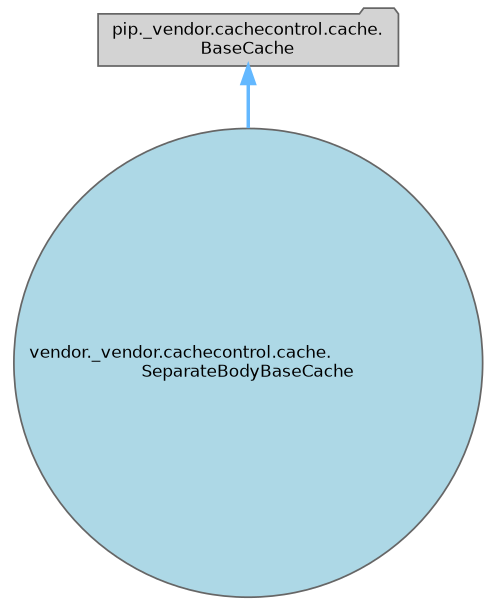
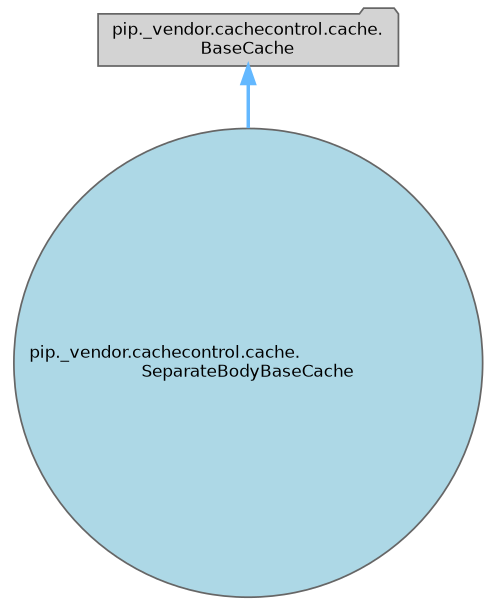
node "vendor._vendor.cachecontrol.cache. SeparateBodyBaseCache": label "vendor._vendor.cachecontrol.cache. SeparateBodyBaseCache" -> "pip._vendor.cachecontrol.cache. SeparateBodyBaseCache"
